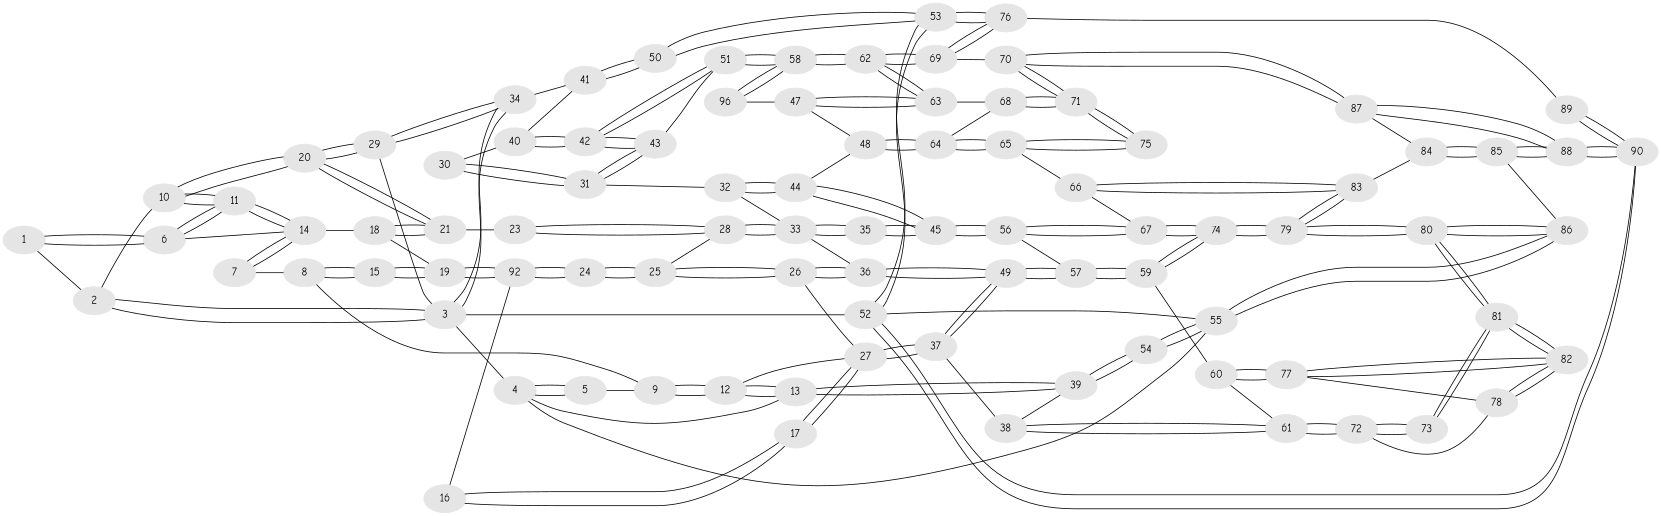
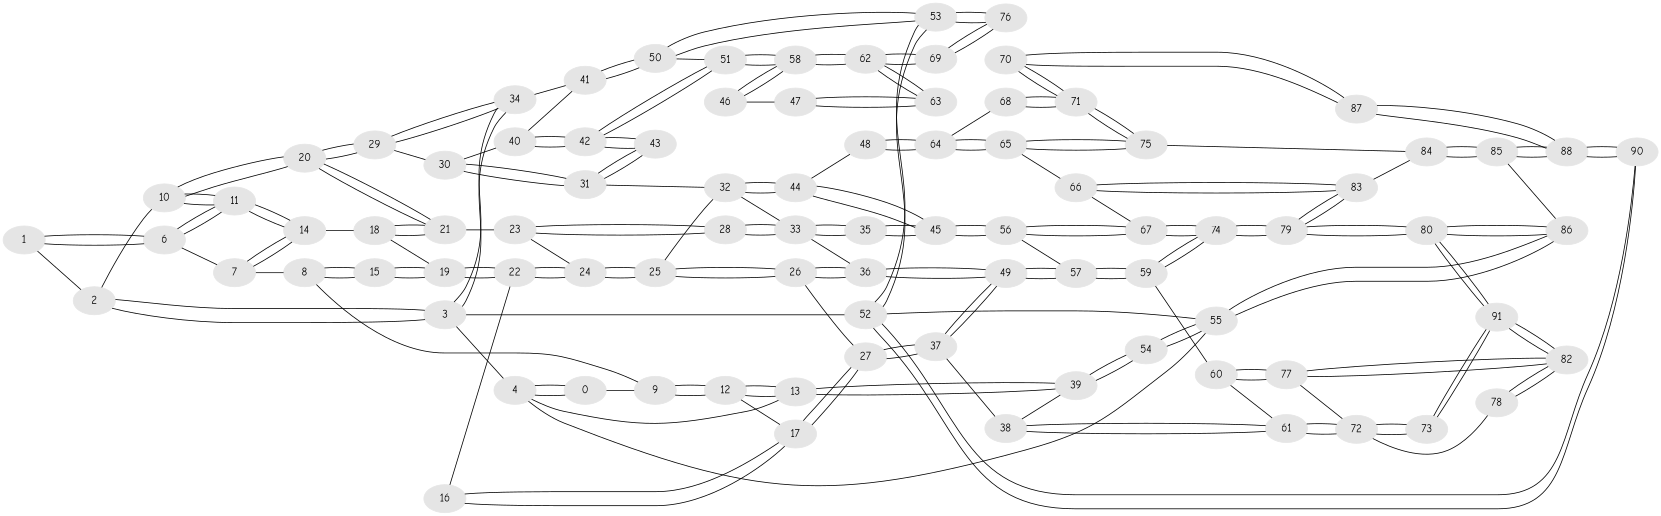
edge "69" -- "70": removed
edge "51" -- "43": now "51" -- "50"
node "96": label "96" -> "46"
edge "63" -- "68": removed
node "89": removed
edge "47" -- "48": removed
edge "87" -- "84": now "75" -- "84"
edge "14" -- "6": now "7" -- "6"
edge "29" -- "3": now "29" -- "30"
edge "23" -- "24": added
edge "28" -- "25": now "32" -- "25"
node "92": label "92" -> "22"
node "81": label "81" -> "91"
edge "27" -- "12": now "17" -- "12"
edge "77" -- "78": now "77" -- "72"
node "5": label "5" -> "0"
